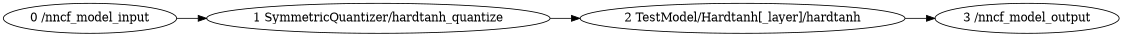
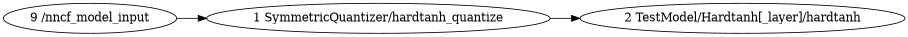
node "0 /nncf_model_input": label "0 /nncf_model_input" -> "9 /nncf_model_input"
node "3 /nncf_model_output": removed
